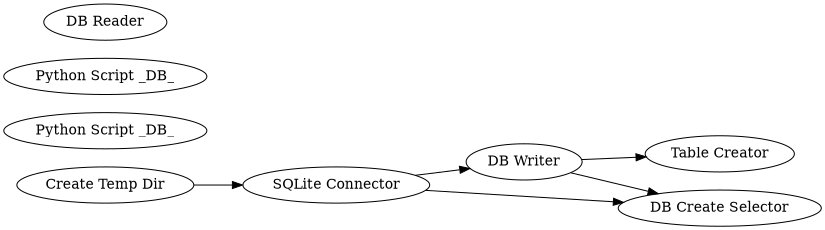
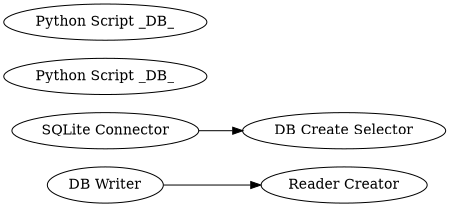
node "DB Reader": removed
node "Table Creator": label "Table Creator" -> "Reader Creator"
edge "SQLite Connector" -> "DB Writer": removed
edge "DB Writer" -> "DB Create Selector": removed
node "Create Temp Dir": removed
